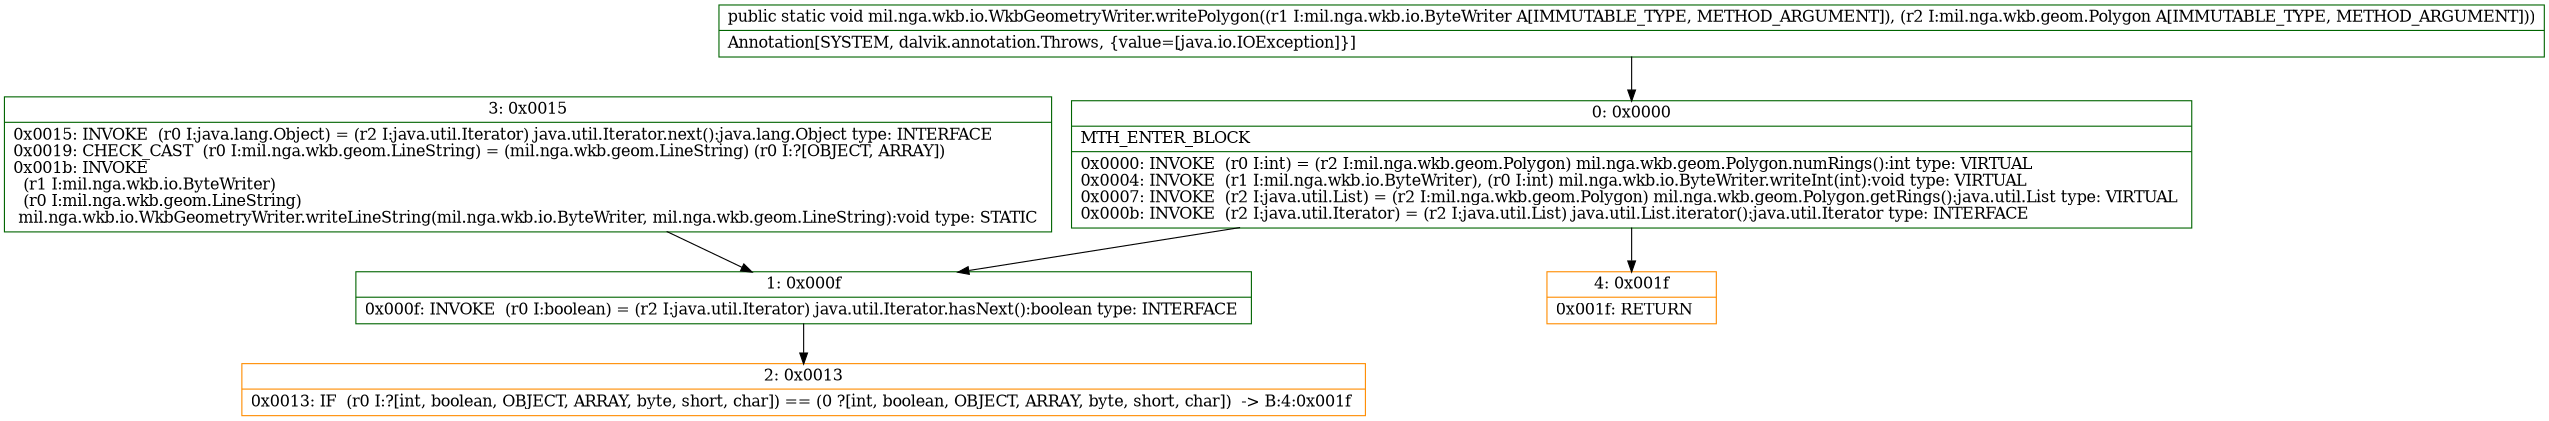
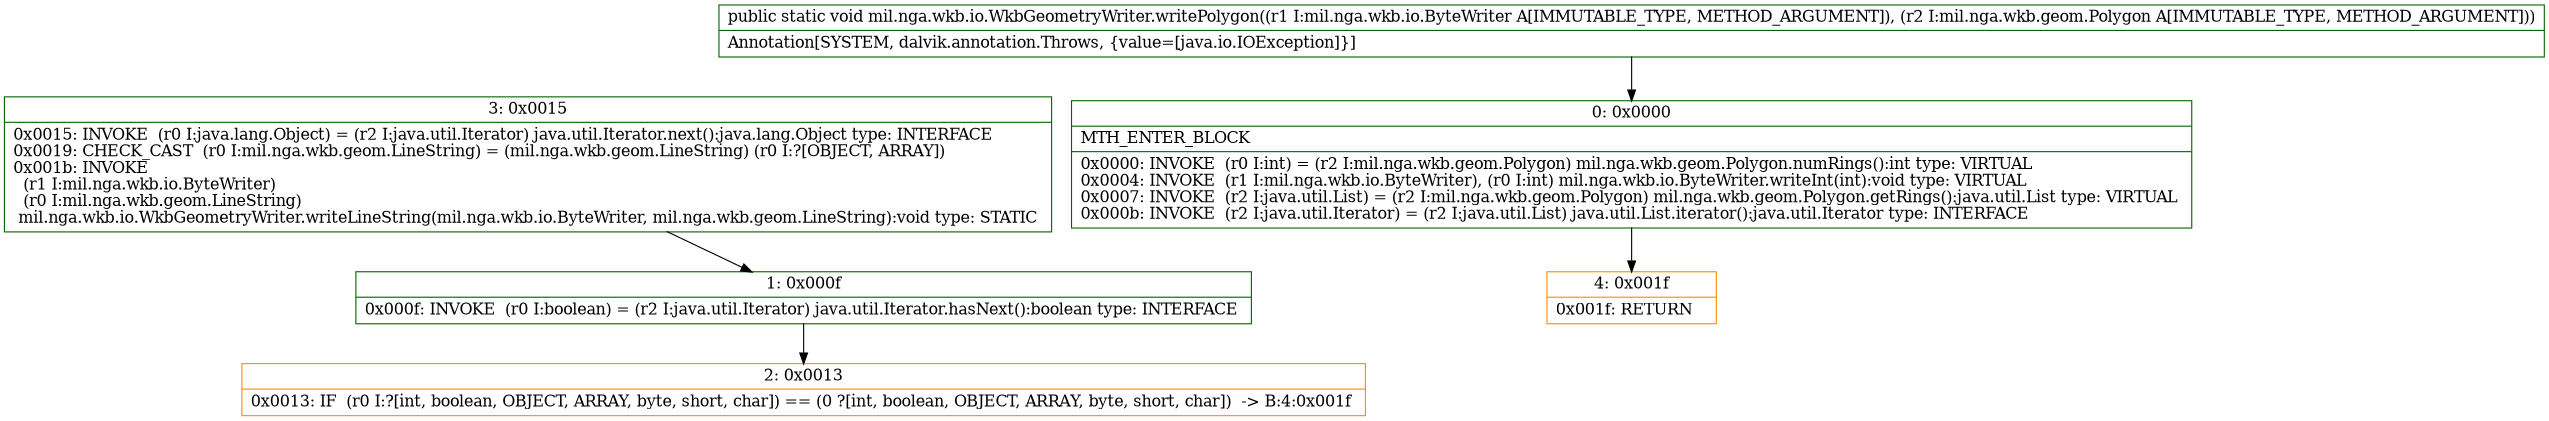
edge "0: 0x0000" -> "1: 0x000f": removed
